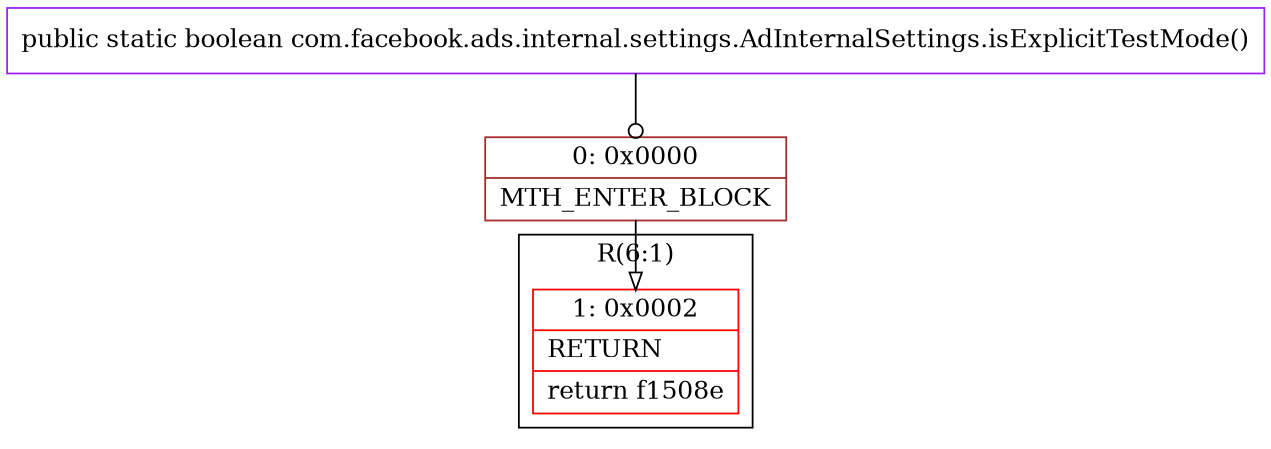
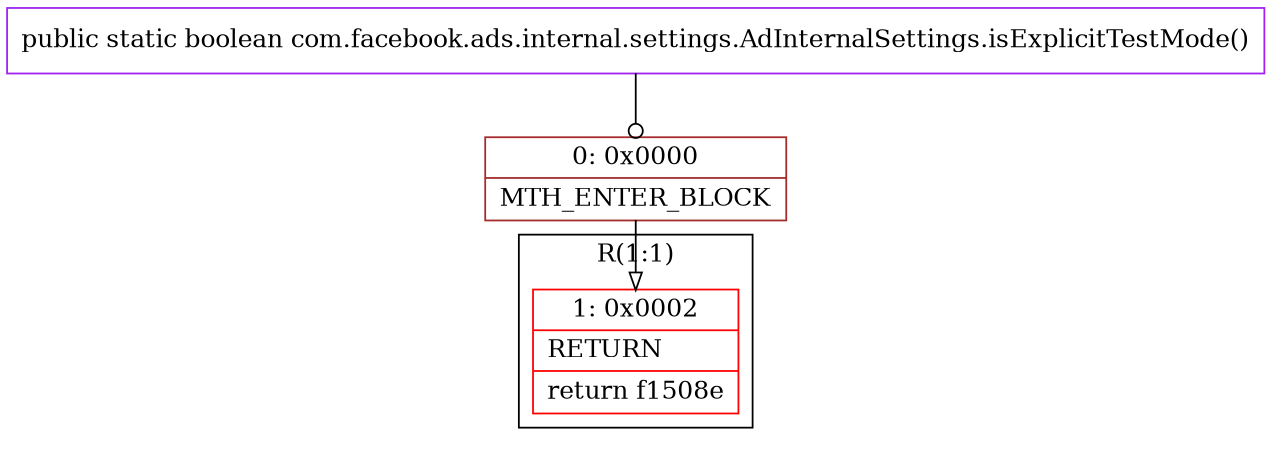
cluster "R(6:1)": label "R(6:1)" -> "R(1:1)"
